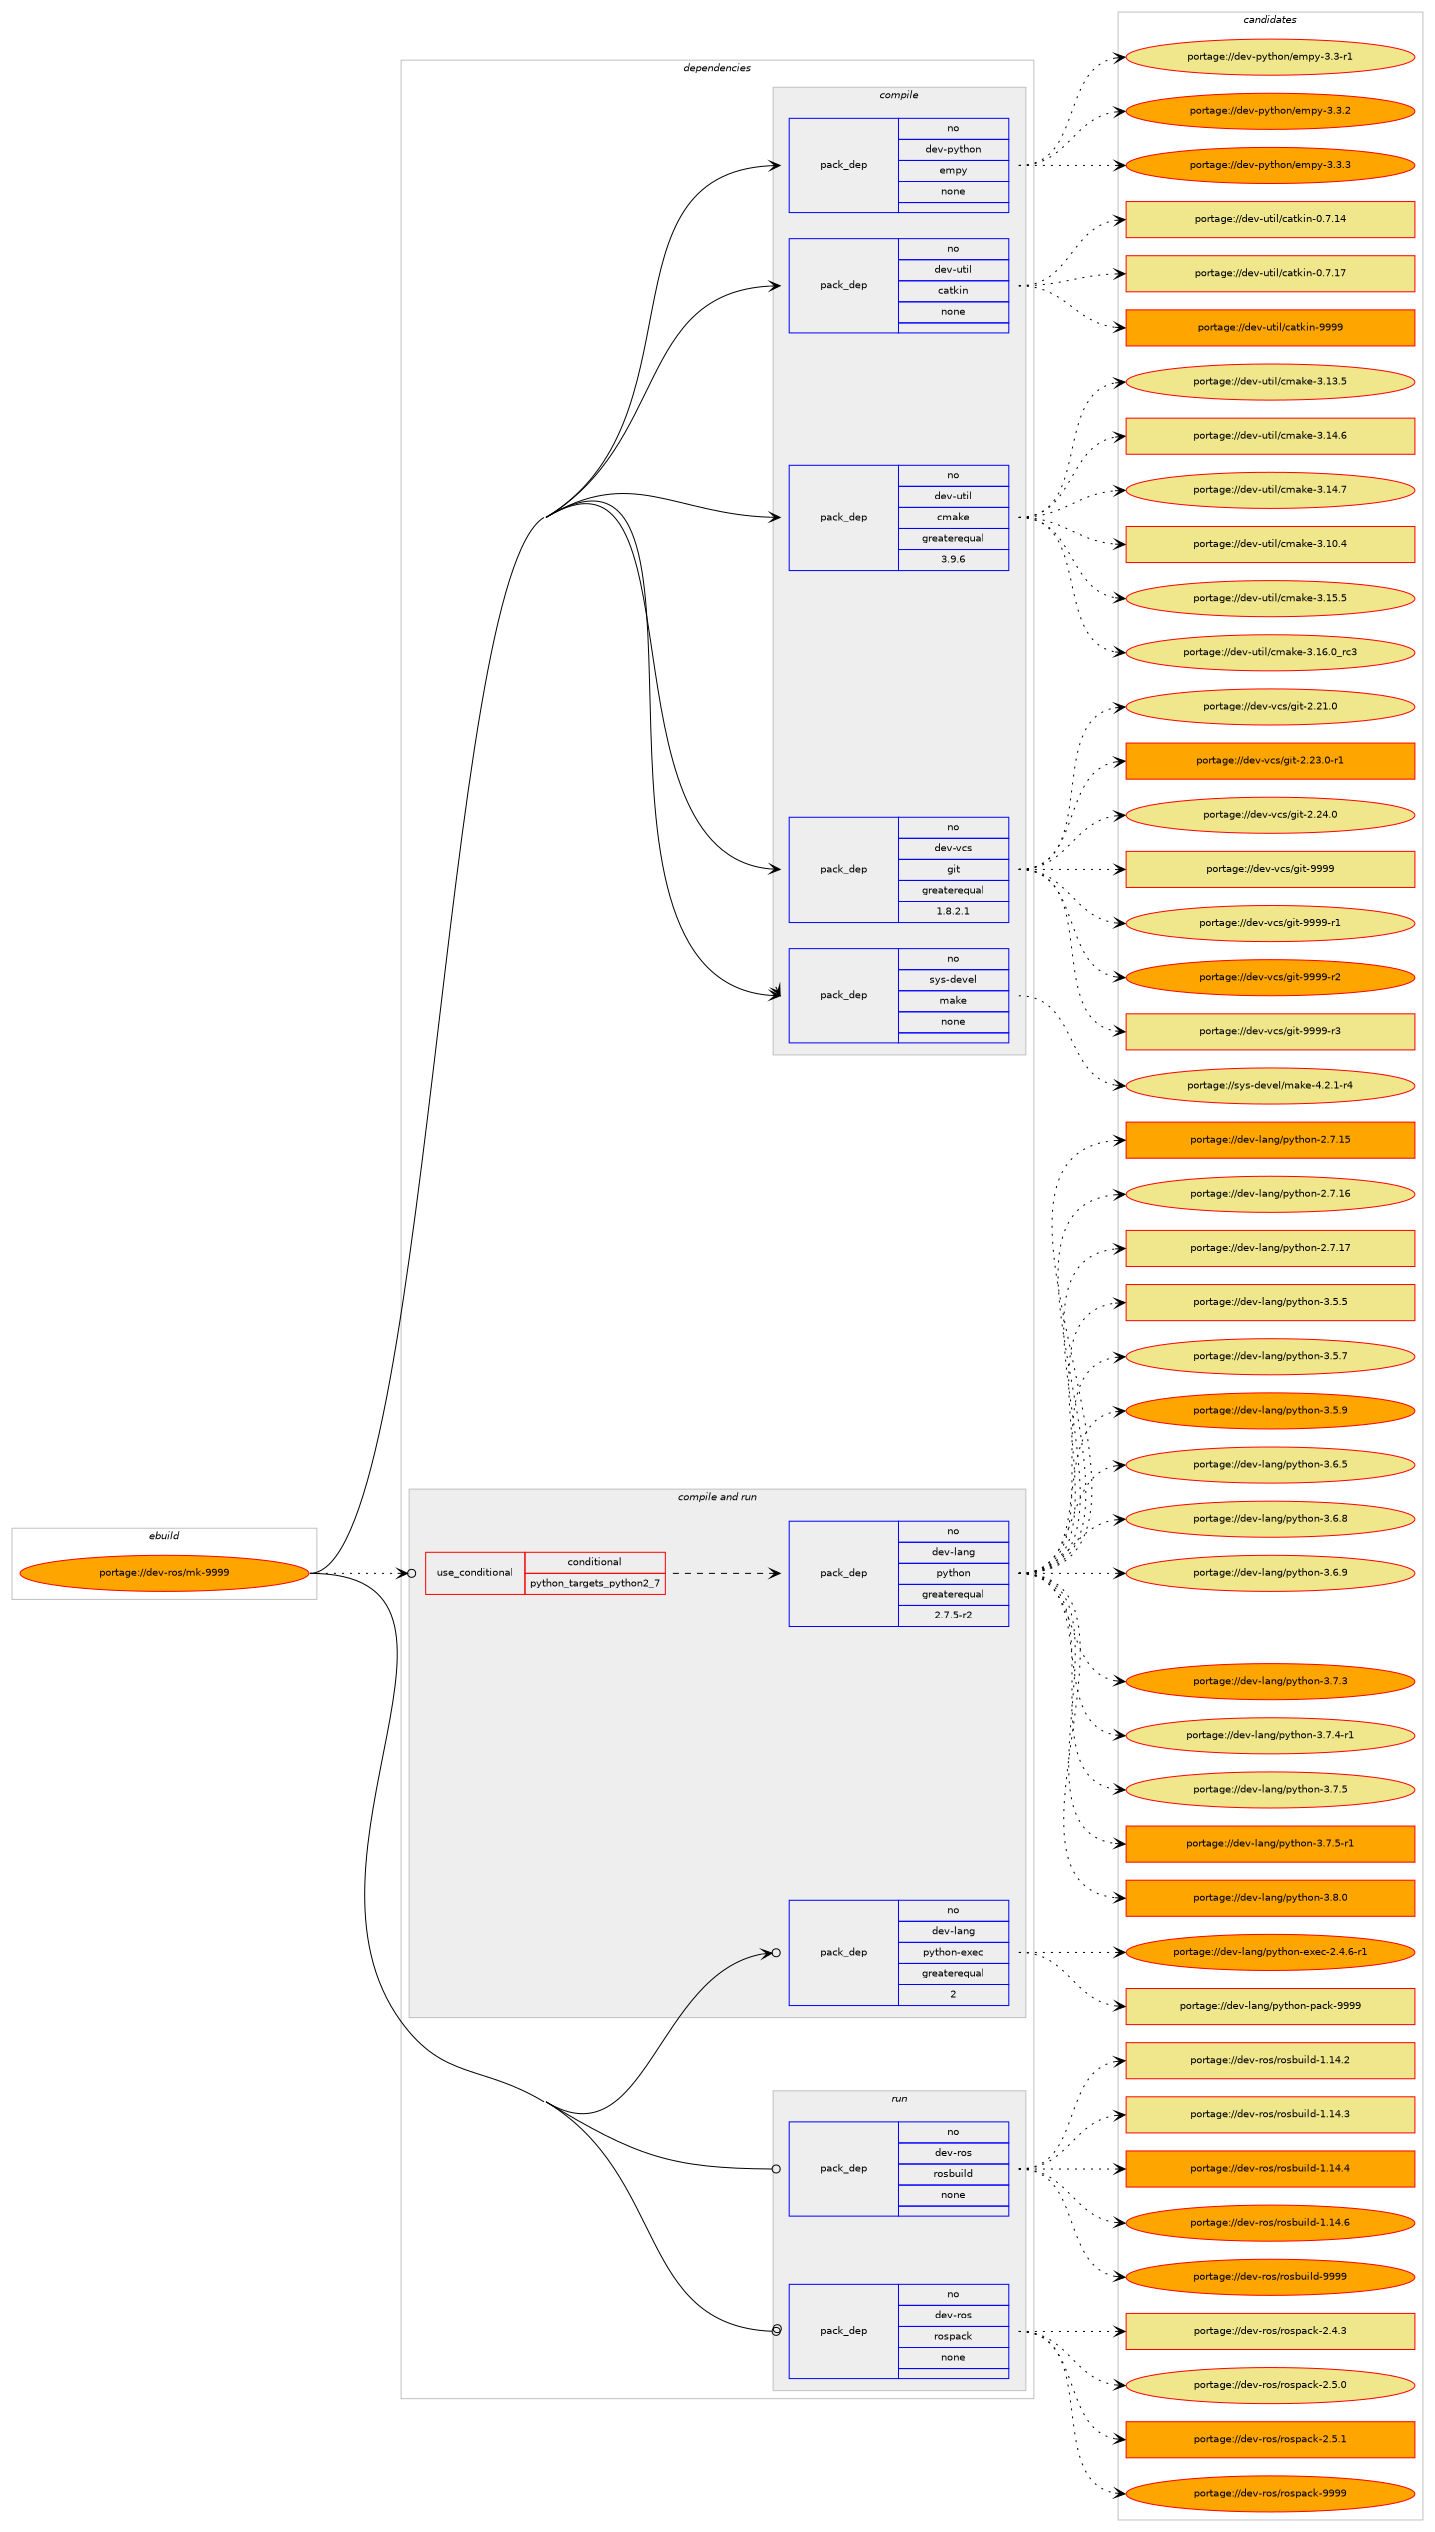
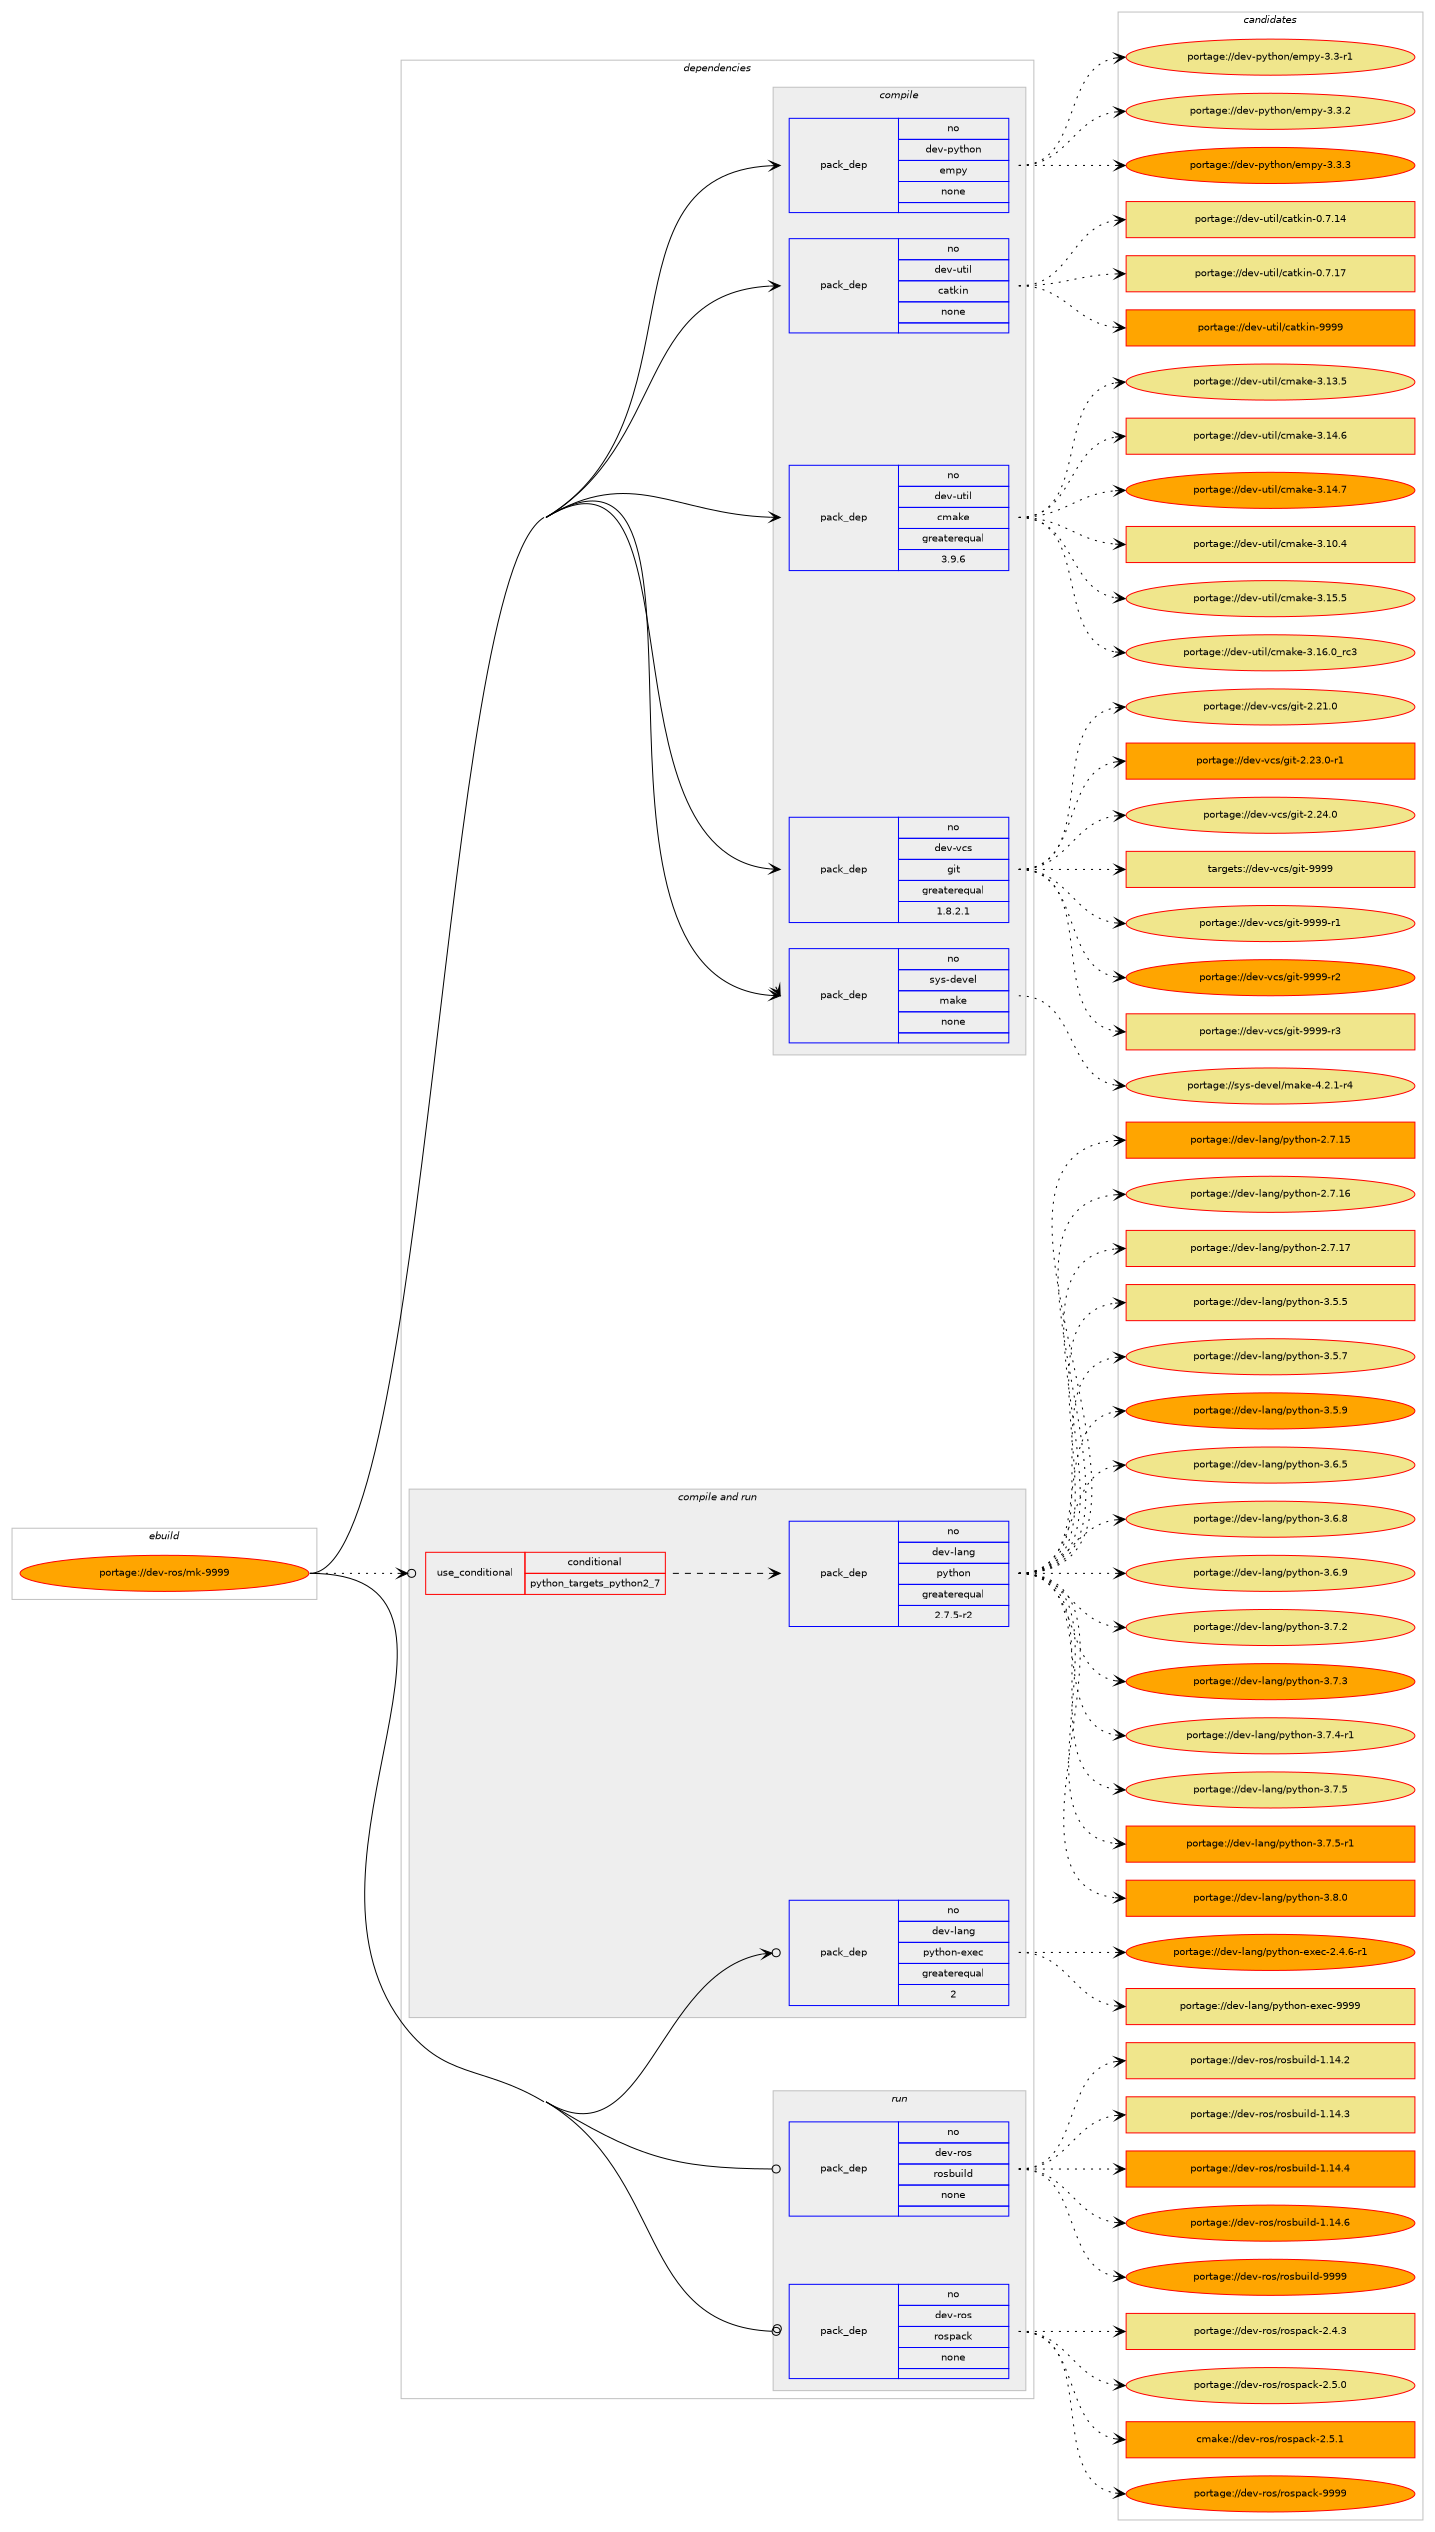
node "portage://dev-python/empy-3.3.2": fillcolor orange -> khaki
node "portage://dev-util/cmake-3.14.7": fillcolor khaki -> orange
node "portage://dev-vcs/git-9999": label "portage://dev-vcs/git-9999" -> "targets://dev-vcs/git-9999"
node "portage://dev-lang/python-3.7.2": added
node "portage://dev-lang/python-pack-9999": label "portage://dev-lang/python-pack-9999" -> "portage://dev-lang/python-exec-9999"
node "portage://dev-ros/rospack-2.5.1": label "portage://dev-ros/rospack-2.5.1" -> "cmake://dev-ros/rospack-2.5.1"
